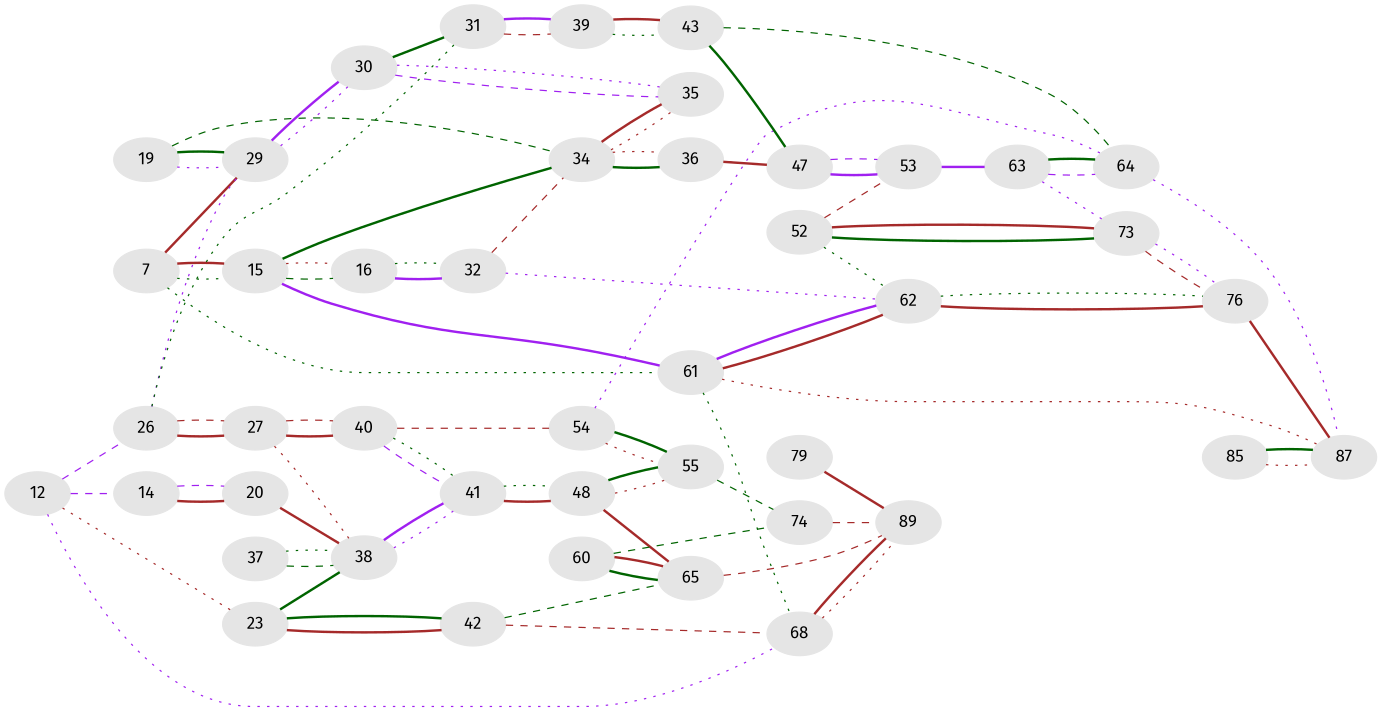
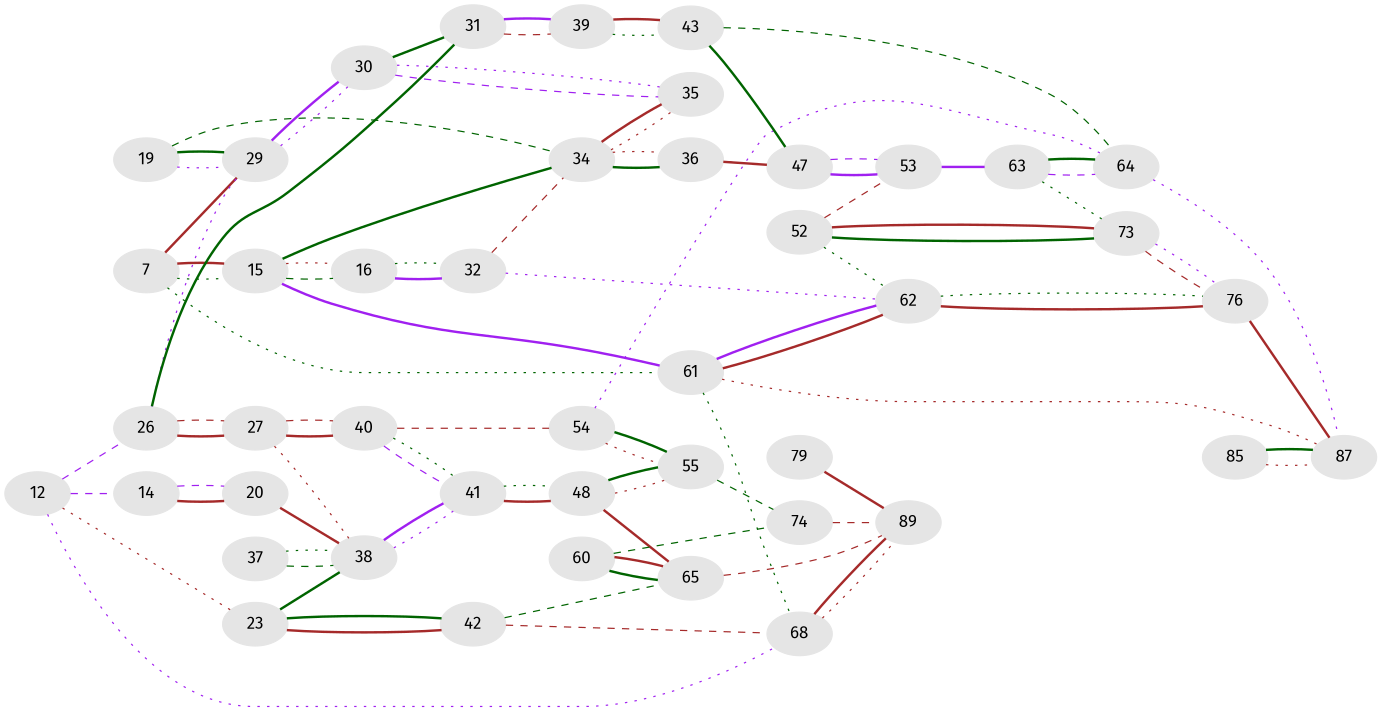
edge "63" -- "73": color purple -> darkgreen
edge "31" -- "26": style dotted -> bold
